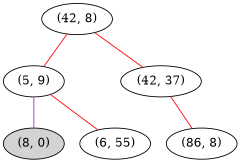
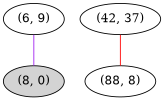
node "(42, 8)": removed
node "(5, 9)": label "(5, 9)" -> "(6, 9)"
node "(6, 55)": removed
node "(86, 8)": label "(86, 8)" -> "(88, 8)"
